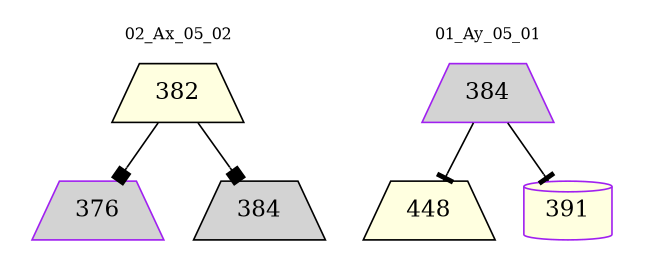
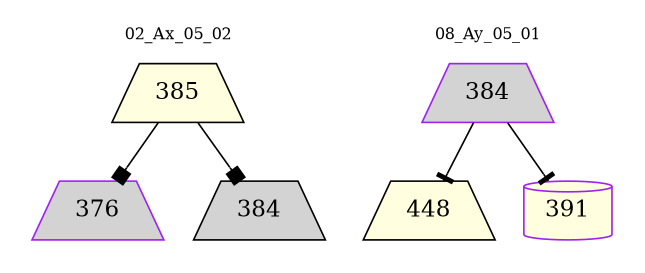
cluster "01_Ay_05_01": label "01_Ay_05_01" -> "08_Ay_05_01"
node "382": label "382" -> "385"
